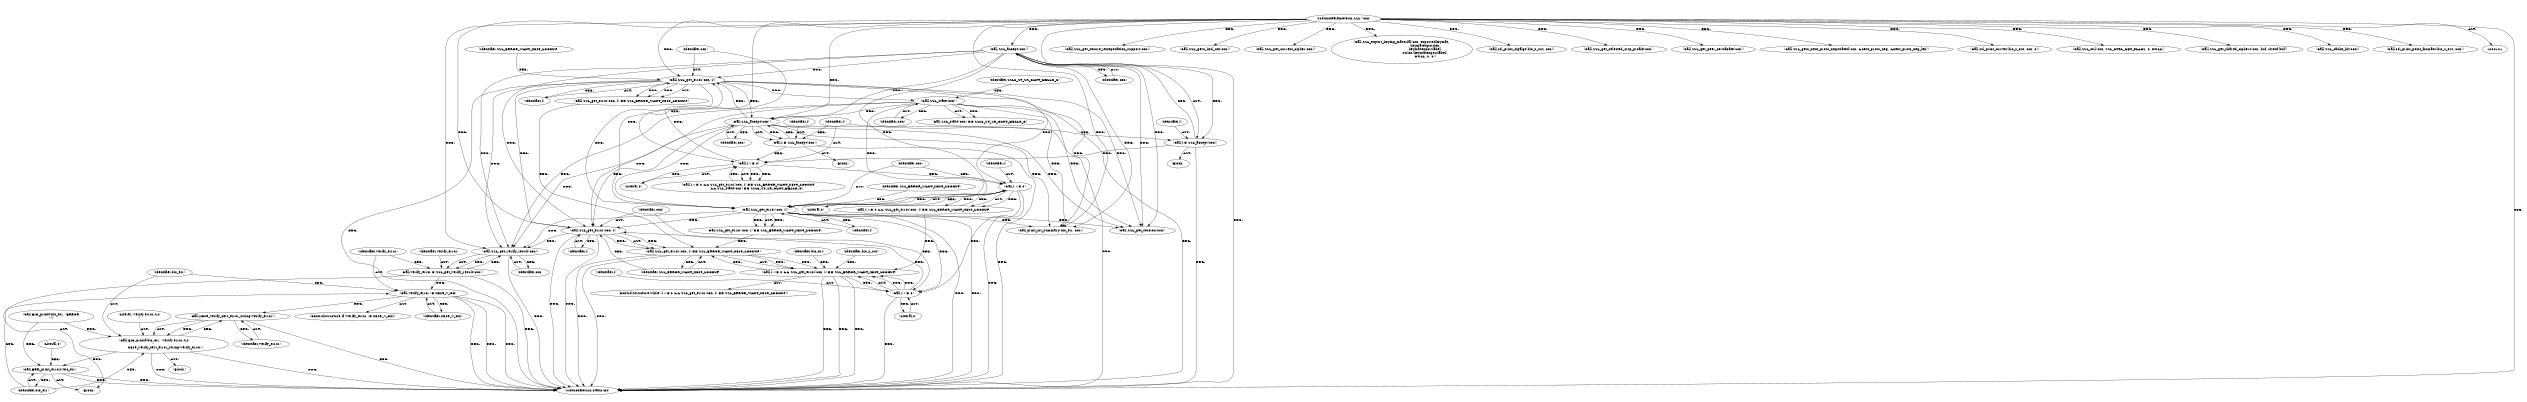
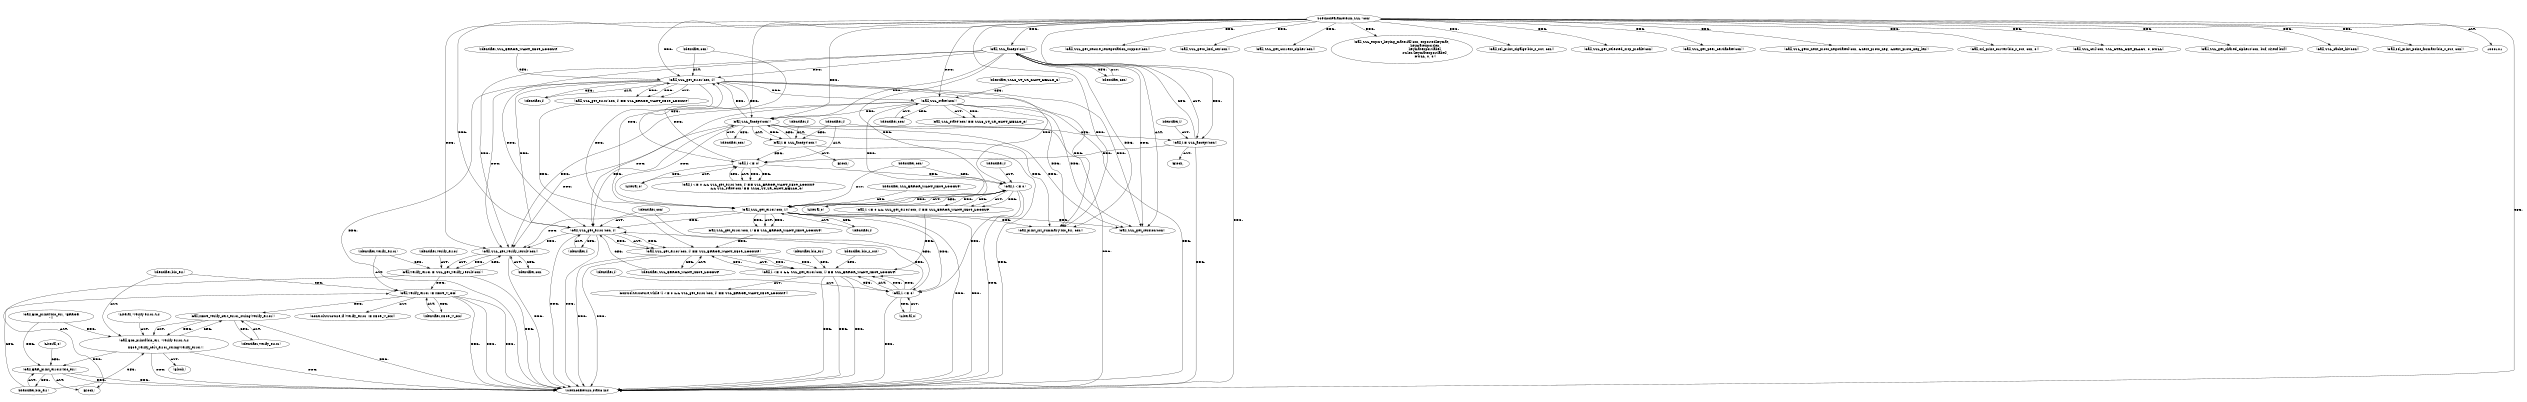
edge "(MethodParameterIn,SSL *con)" -> "(Call,SSL_state(con))": added, label "DDG:"
edge "(MethodParameterIn,SSL *con)" -> "(Call,SSL_get_session(con))": label "DDG: " -> "AST: "
